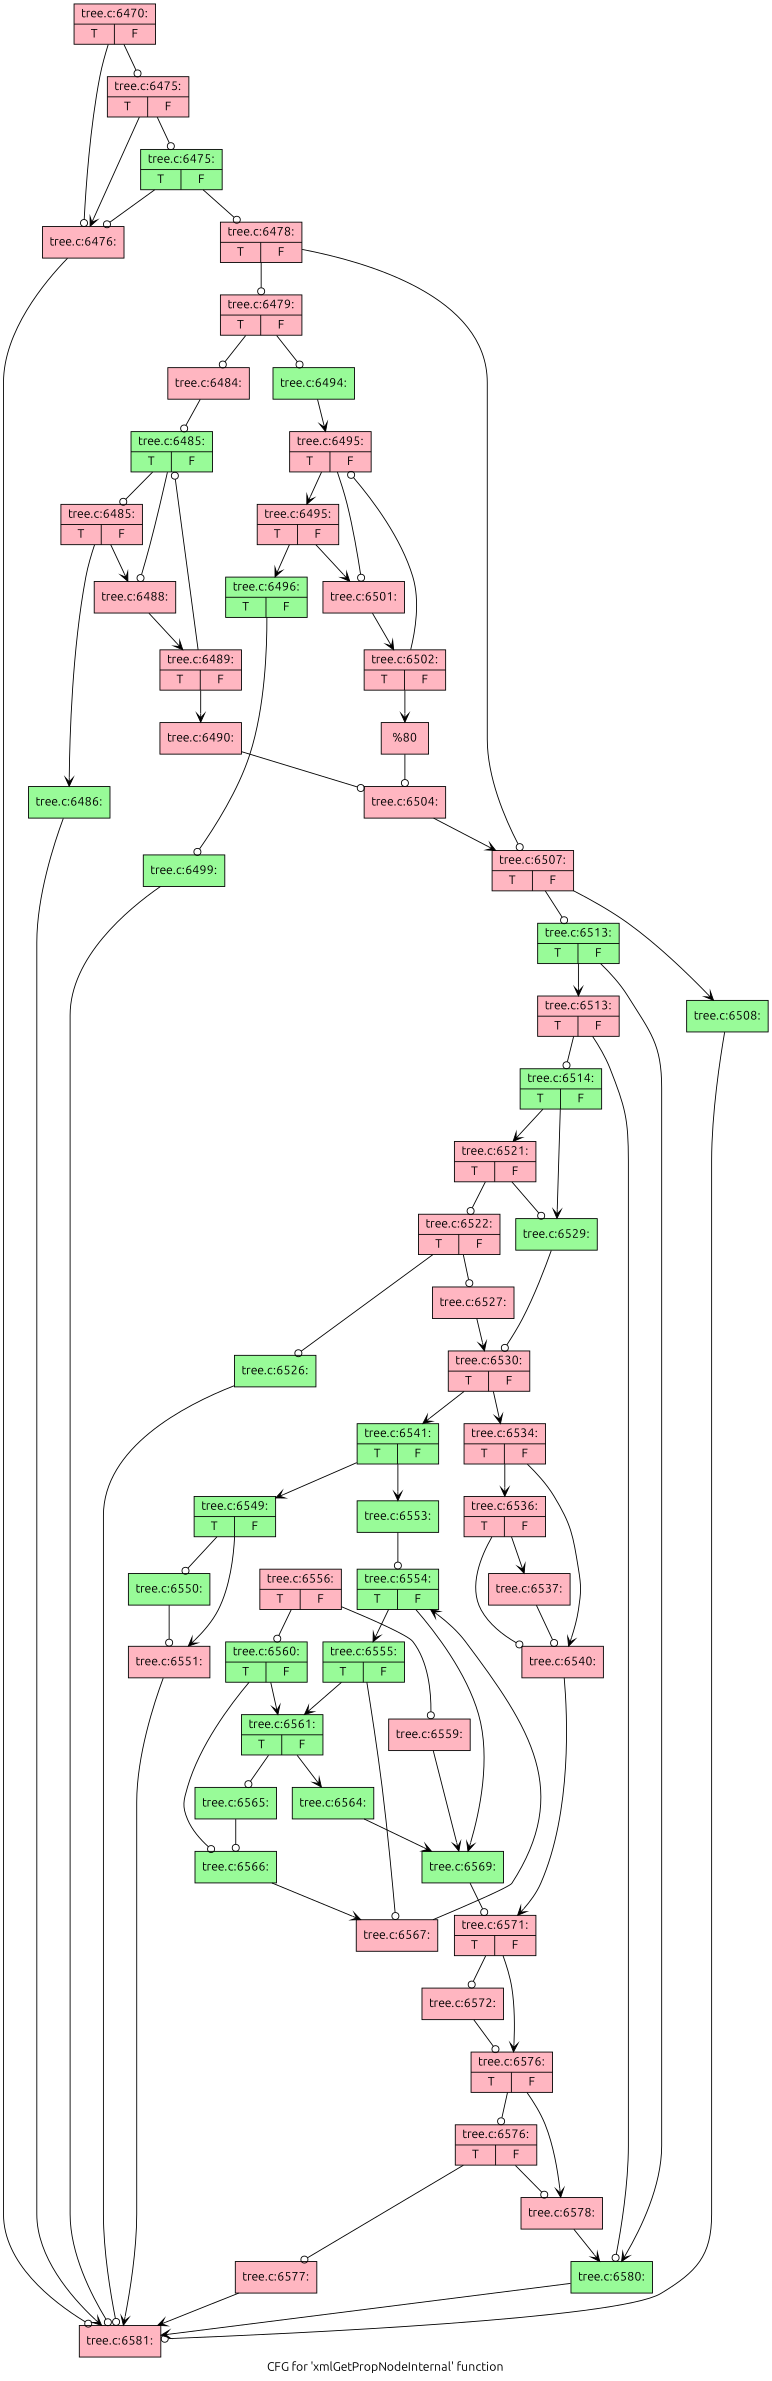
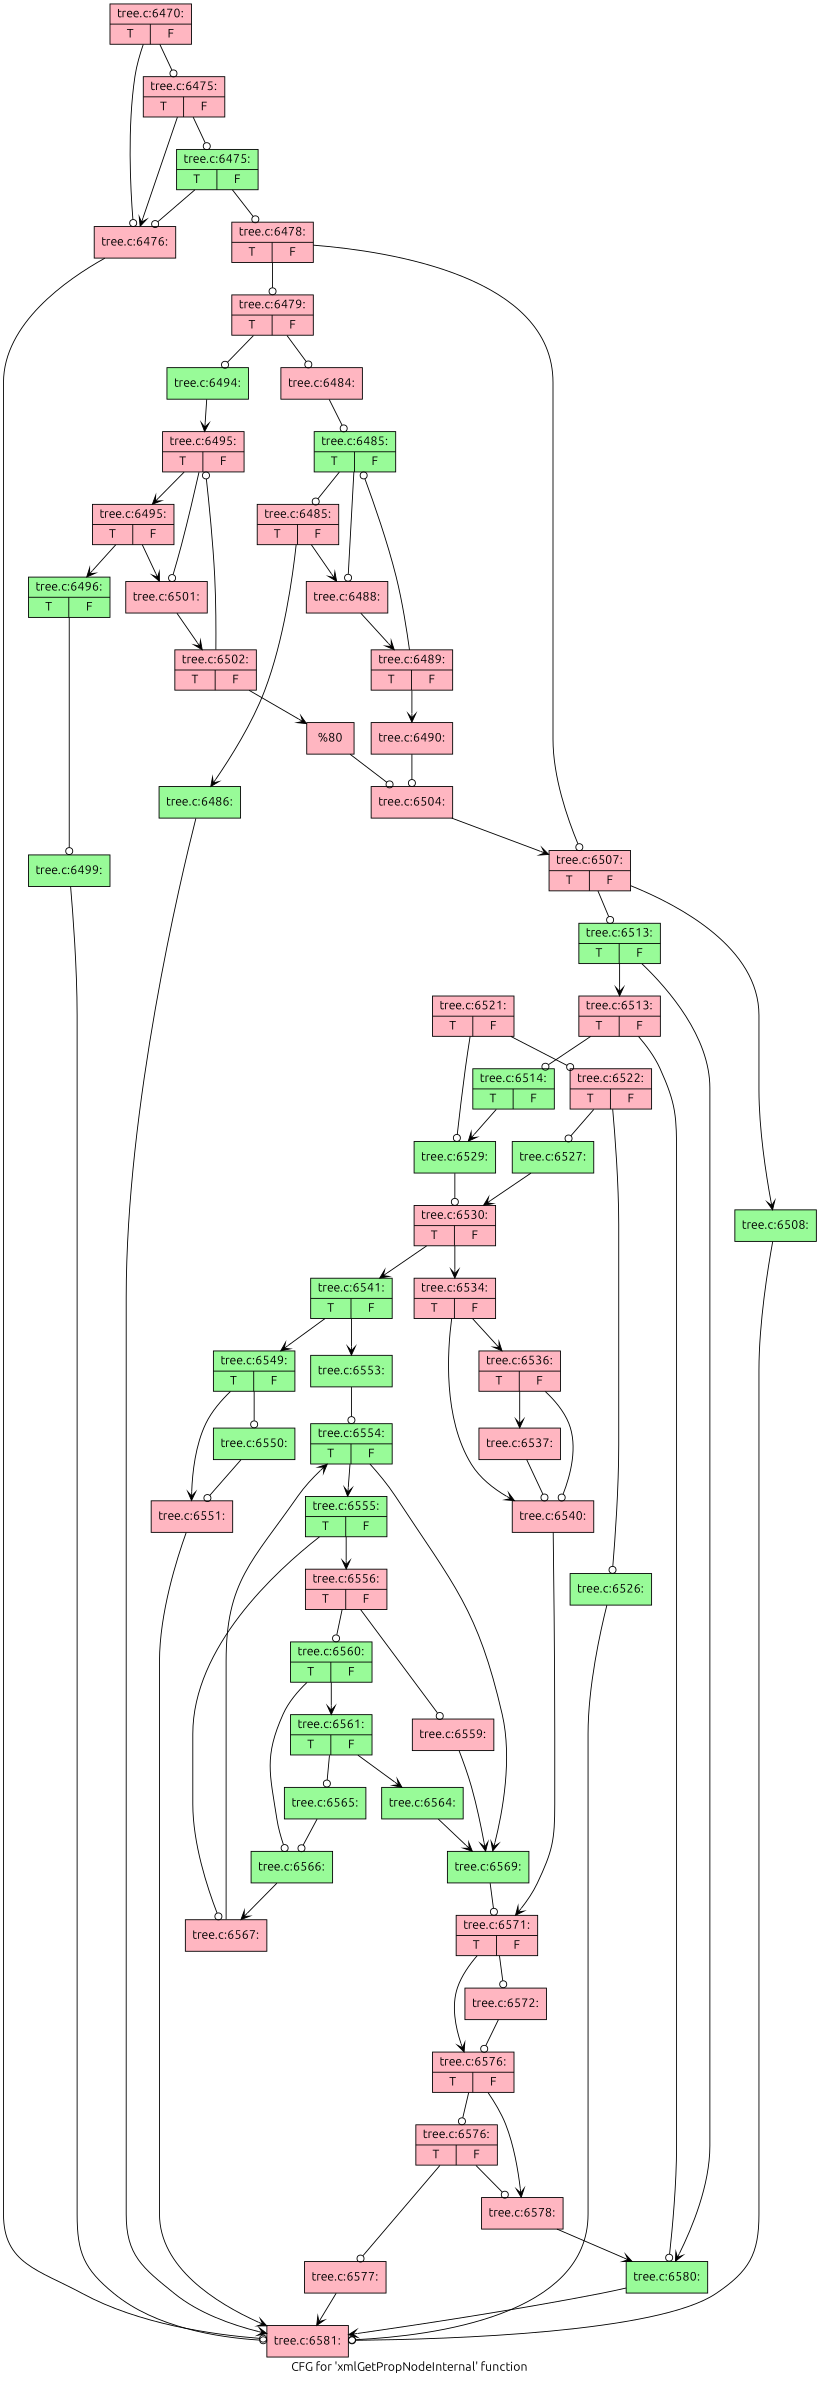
edge "tree.c:6514:" -> "tree.c:6521:": removed
node "tree.c:6527:": fillcolor lightpink -> palegreen
edge "tree.c:6555:" -> "tree.c:6561:": now "tree.c:6555:" -> "tree.c:6556:"
